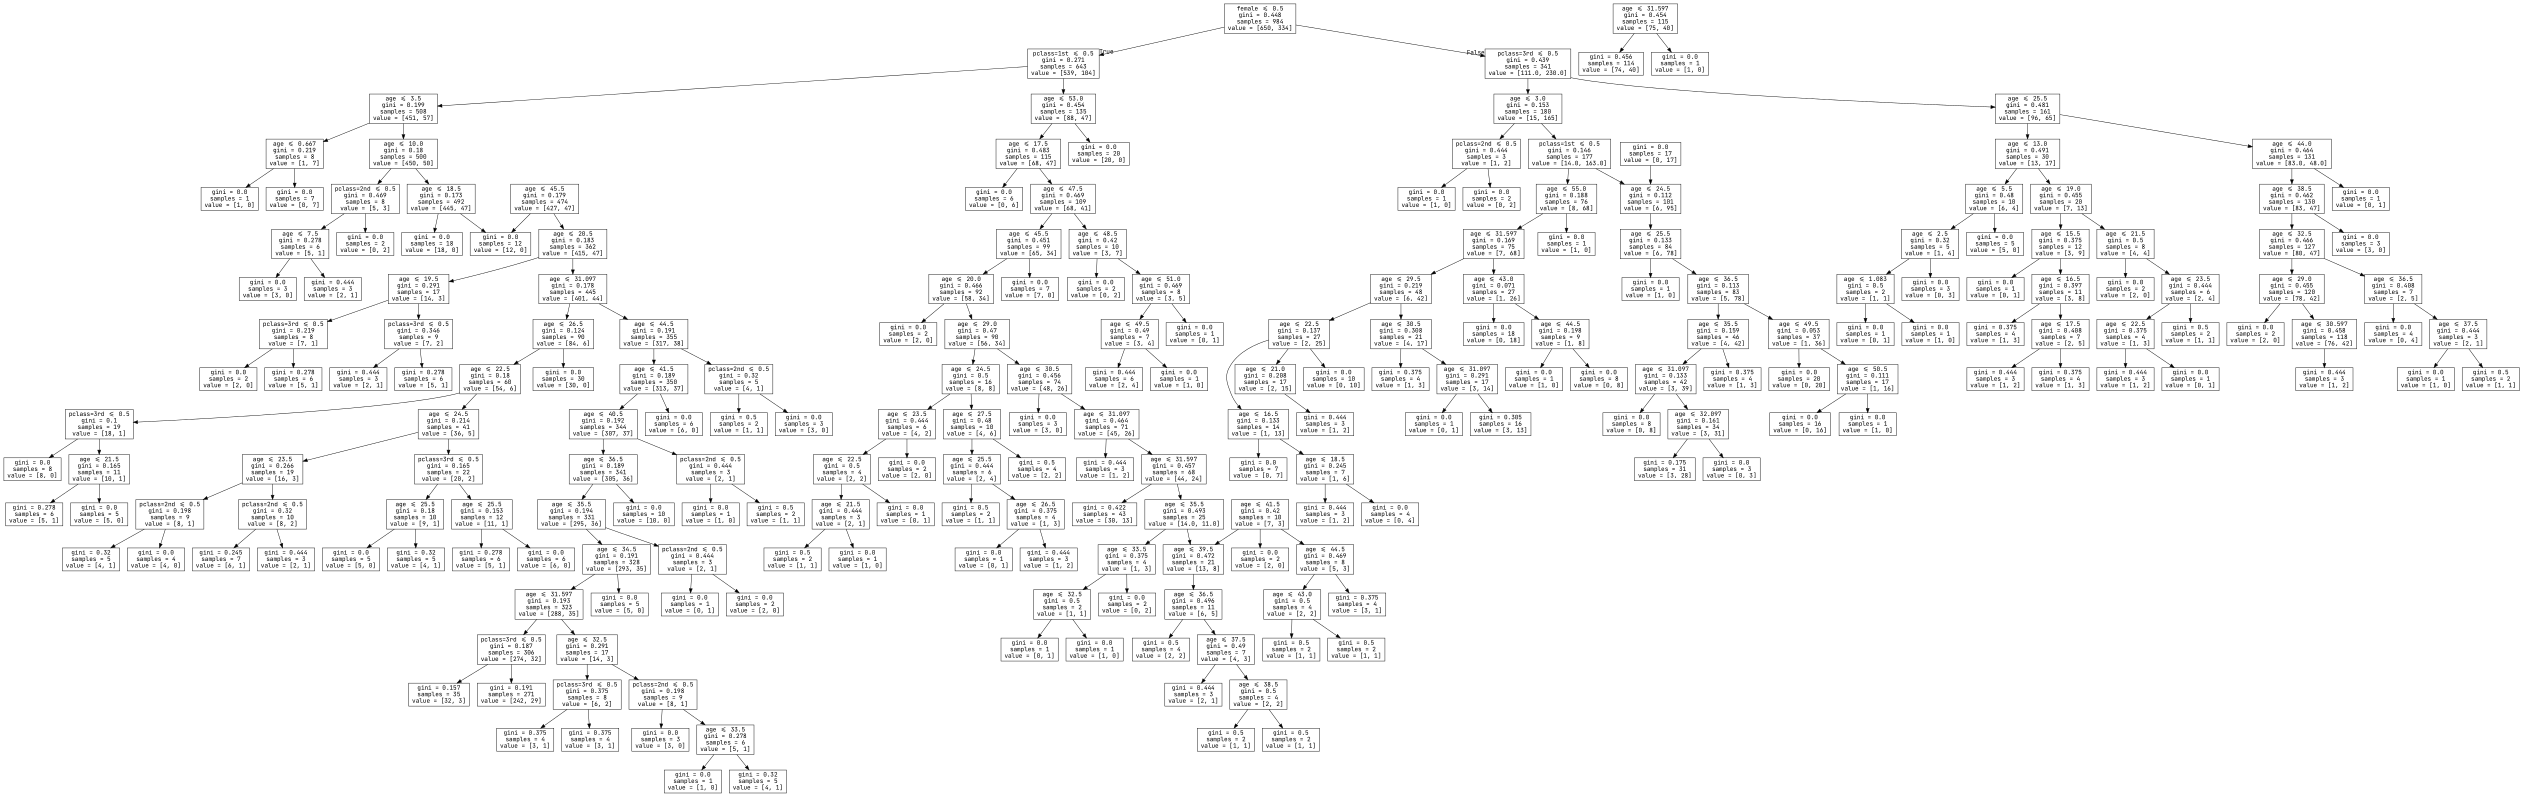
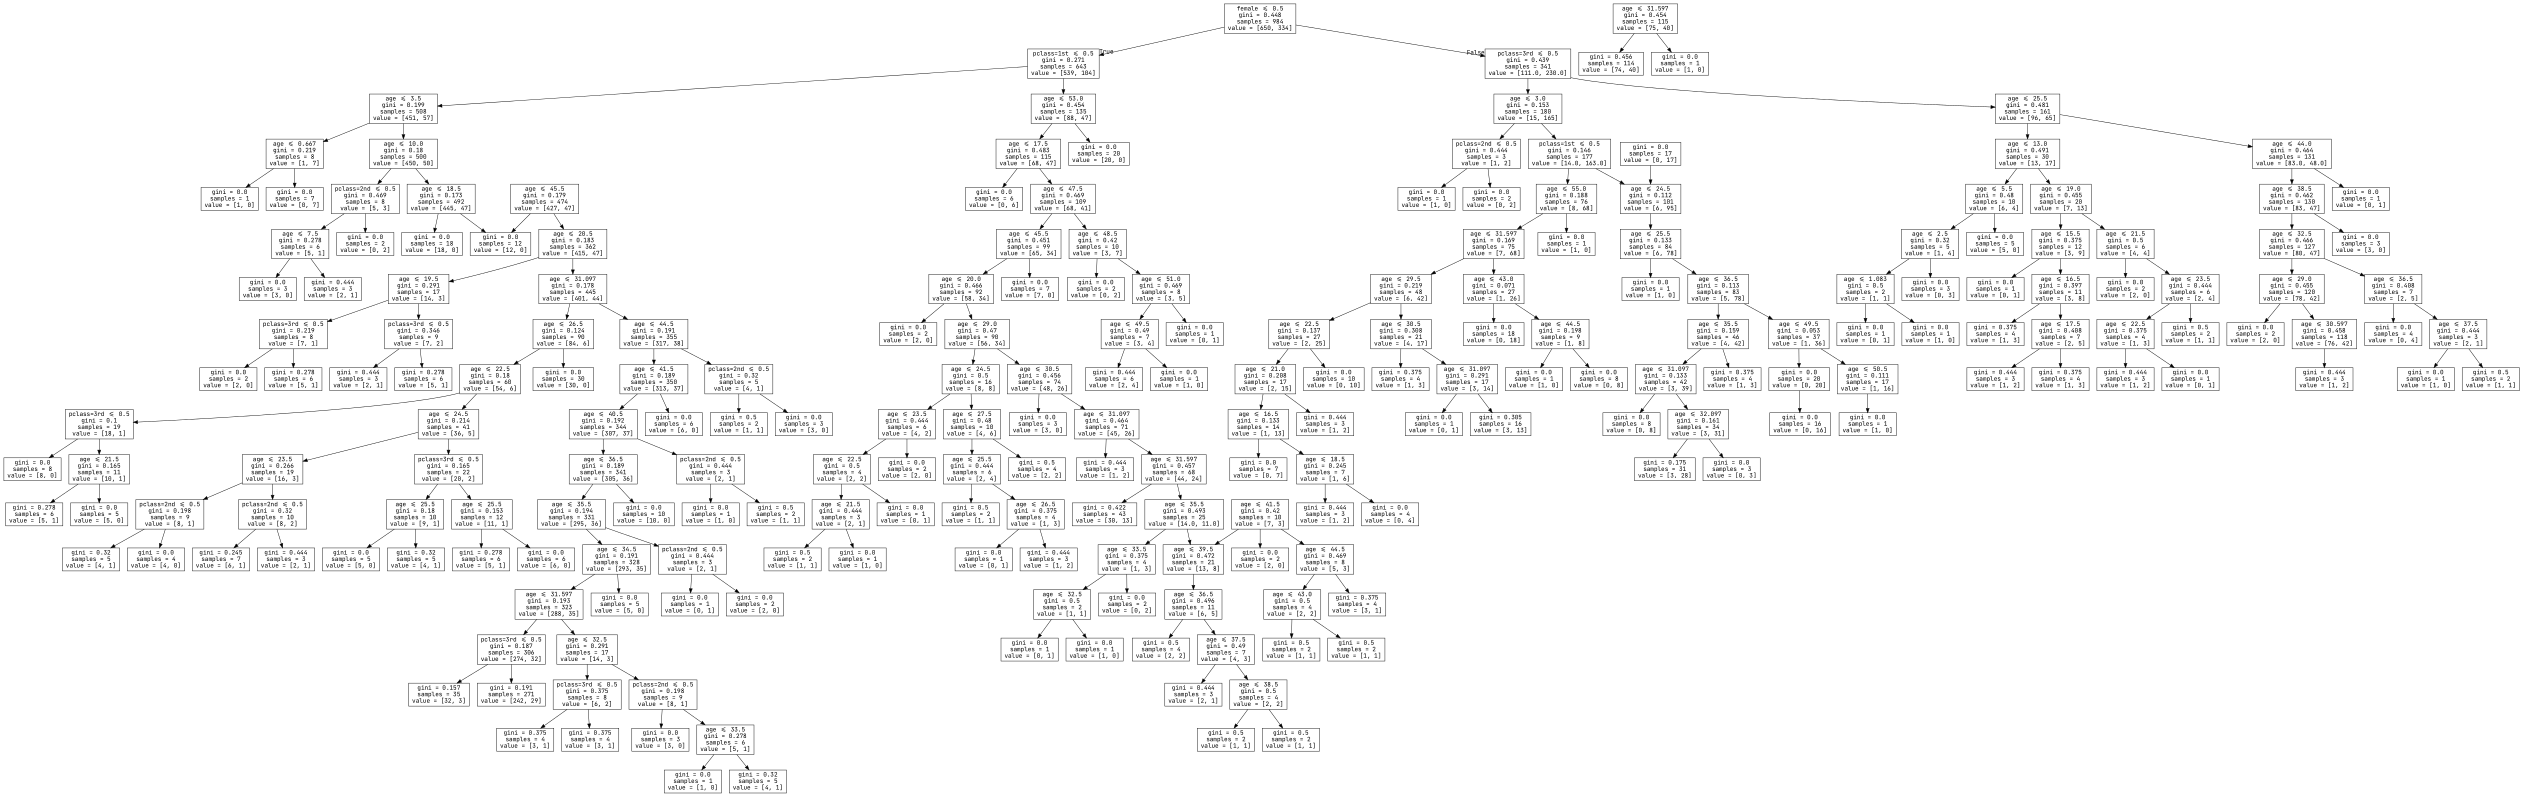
node "age <= 21.5 gini = 0.5 samples = 8 value = [4, 4]": label "age <= 21.5 gini = 0.5 samples = 8 value = [4, 4]" -> "age <= 21.5 gini = 0.5 samples = 6 value = [4, 4]"
edge "age <= 22.5 gini = 0.137 samples = 27 value = [2, 25]" -> "age <= 16.5 gini = 0.133 samples = 14 value = [1, 13]": now "age <= 21.0 gini = 0.208 samples = 17 value = [2, 15]" -> "age <= 16.5 gini = 0.133 samples = 14 value = [1, 13]"
edge "age <= 50.5 gini = 0.111 samples = 17 value = [1, 16]" -> "gini = 0.0 samples = 16 value = [0, 16]": now "gini = 0.0 samples = 20 value = [0, 20]" -> "gini = 0.0 samples = 16 value = [0, 16]"
